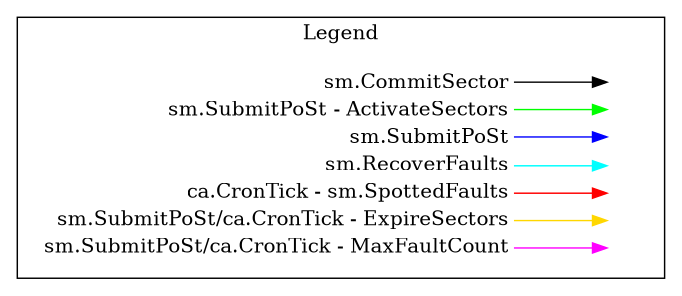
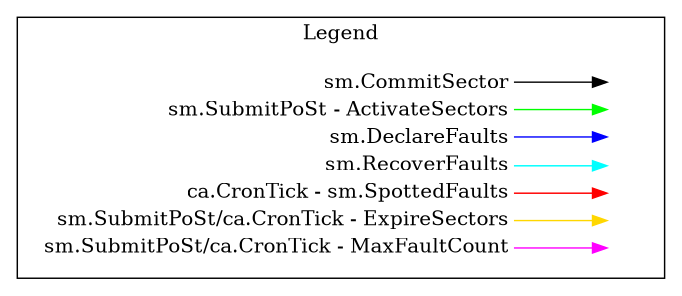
node "sm.CommitSector": text "sm.SubmitPoSt" -> "sm.DeclareFaults"
